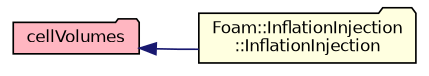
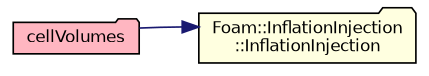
edge "Foam::InflationInjection ::InflationInjection" -> "cellVolumes": reversed
